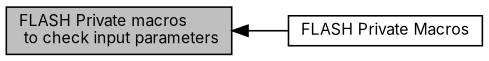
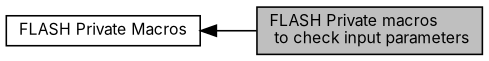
edge "FLASH Private Macros" -> "FLASH Private macros to check input parameters": reversed
